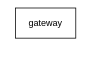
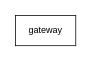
node "gateway": moved (45, 23) -> (45, 30)
